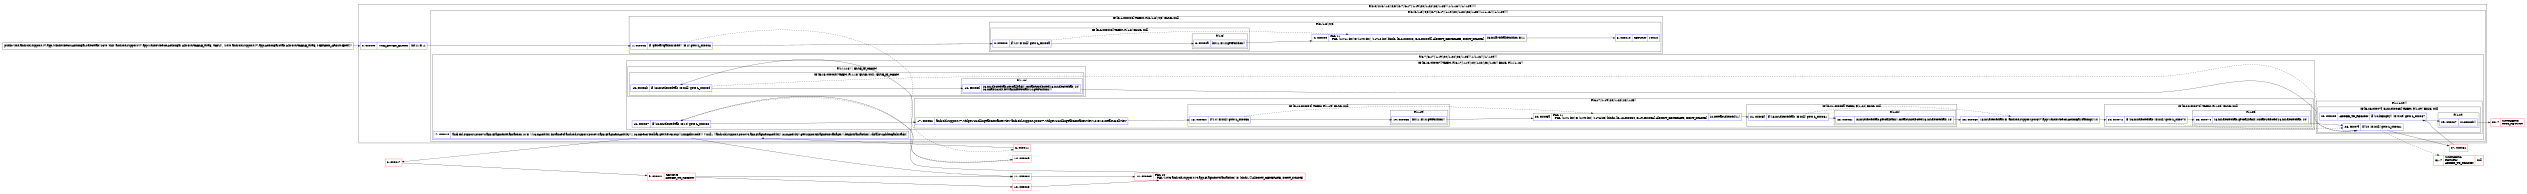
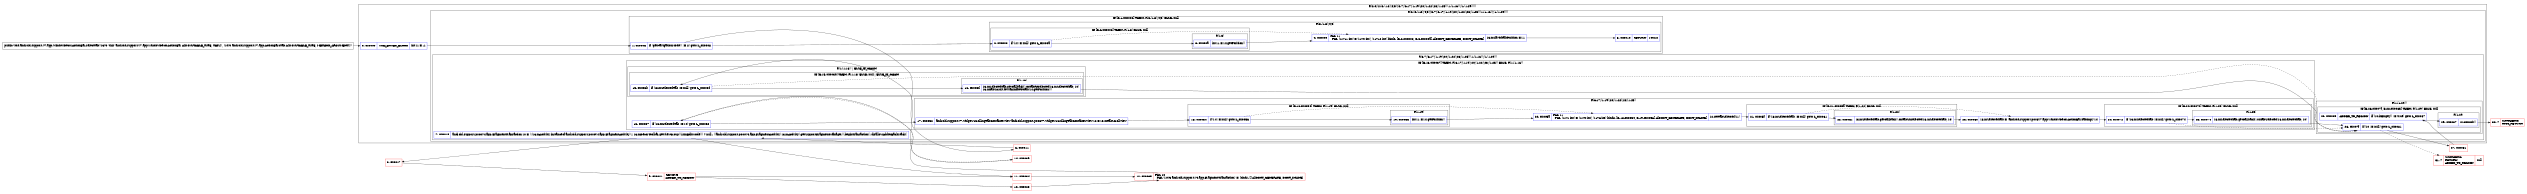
edge "1: 0x0006" -> "6: 0x0011": style dashed -> solid
